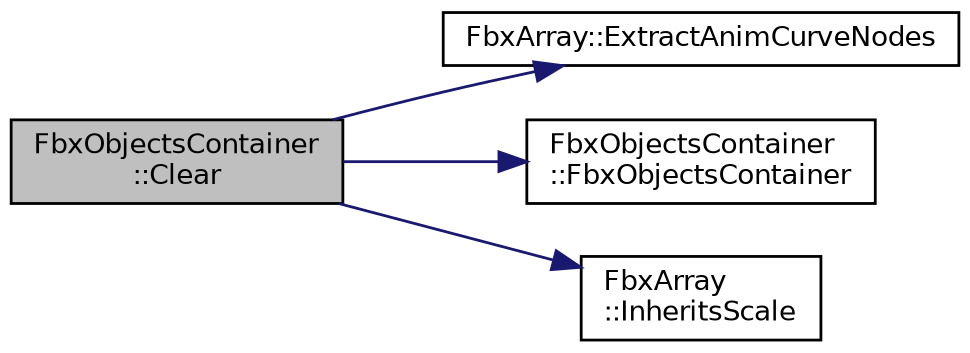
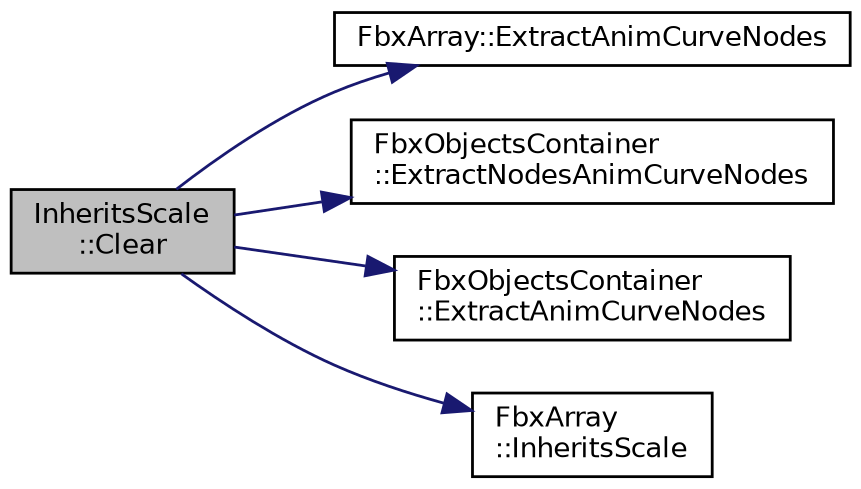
node "FbxObjectsContainer ::Clear": label "FbxObjectsContainer ::Clear" -> "InheritsScale ::Clear"
node "FbxObjectsContainer ::ExtractNodesAnimCurveNodes": added
node "FbxObjectsContainer ::FbxObjectsContainer": label "FbxObjectsContainer ::FbxObjectsContainer" -> "FbxObjectsContainer ::ExtractAnimCurveNodes"
